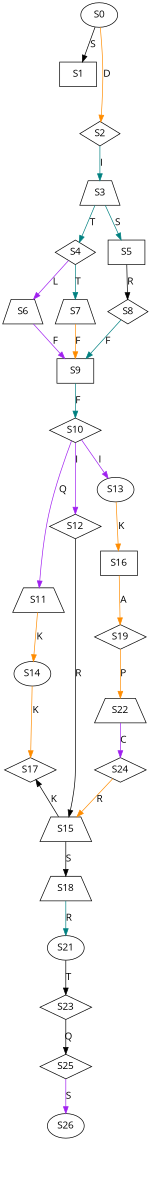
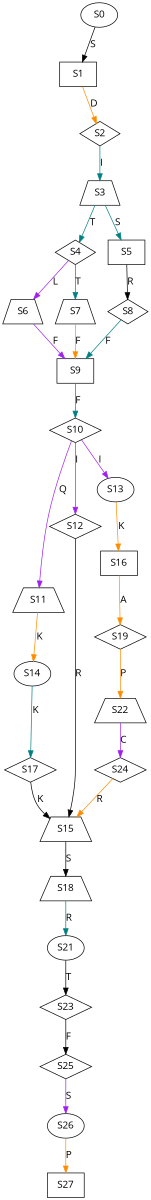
edge "S0" -> "S2": now "S1" -> "S2"
edge "S14" -> "S17": color darkorange -> teal
edge "S15" -> "S17": reversed
edge "S23" -> "S25": label "Q" -> "F"
node "S27": added
